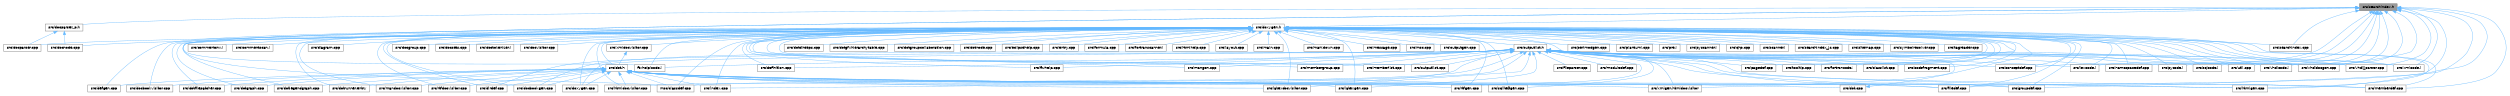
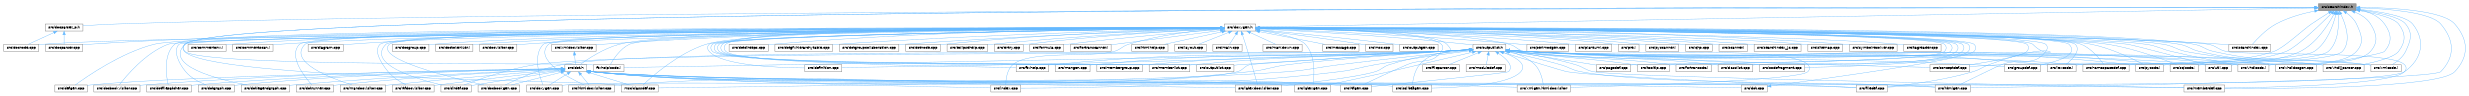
node "src/docsets.cpp": removed
edge "src/groupdef.cpp" -> "src/dot.h": removed
node "src/dotrunner.entry": label "src/dotrunner.entry" -> "src/dotrunner.cpp"
